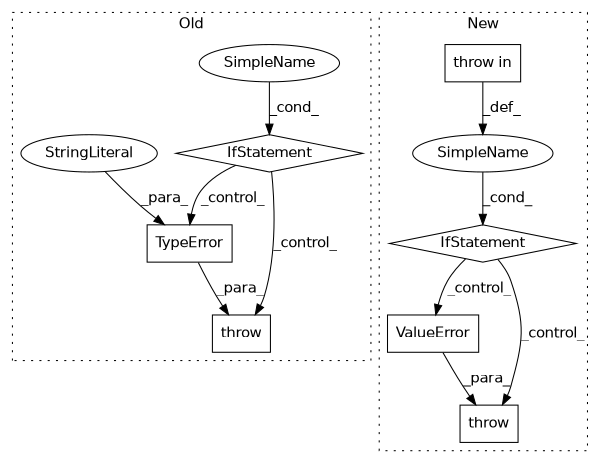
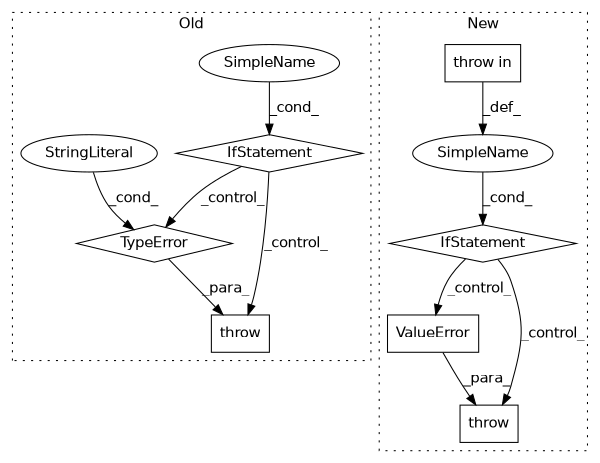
edge "StringLiteral" -> "TypeError": label "_para_" -> "_cond_"
node "TypeError": shape box -> diamond
